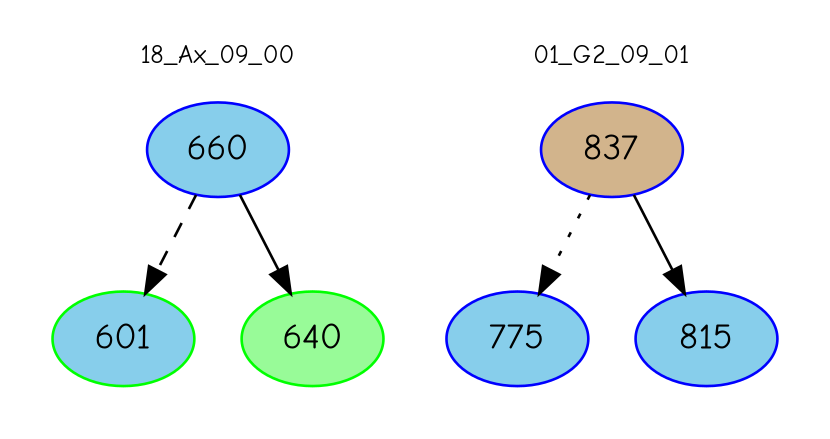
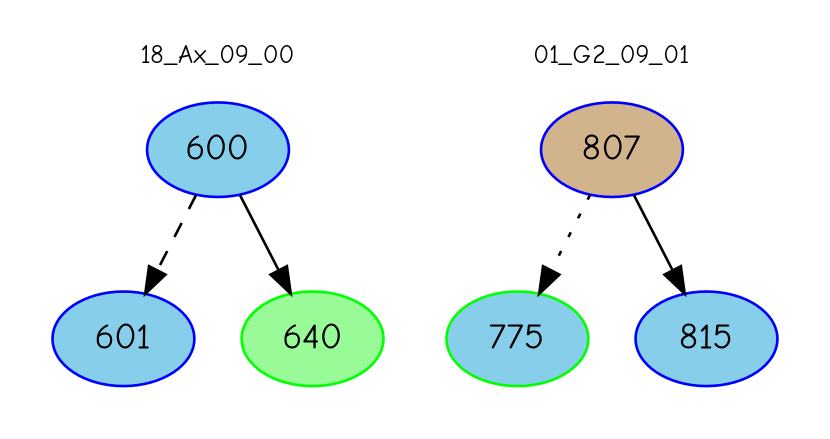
node "660": label "660" -> "600"
node "837": label "837" -> "807"
node "601": color green -> blue
node "775": color blue -> green
